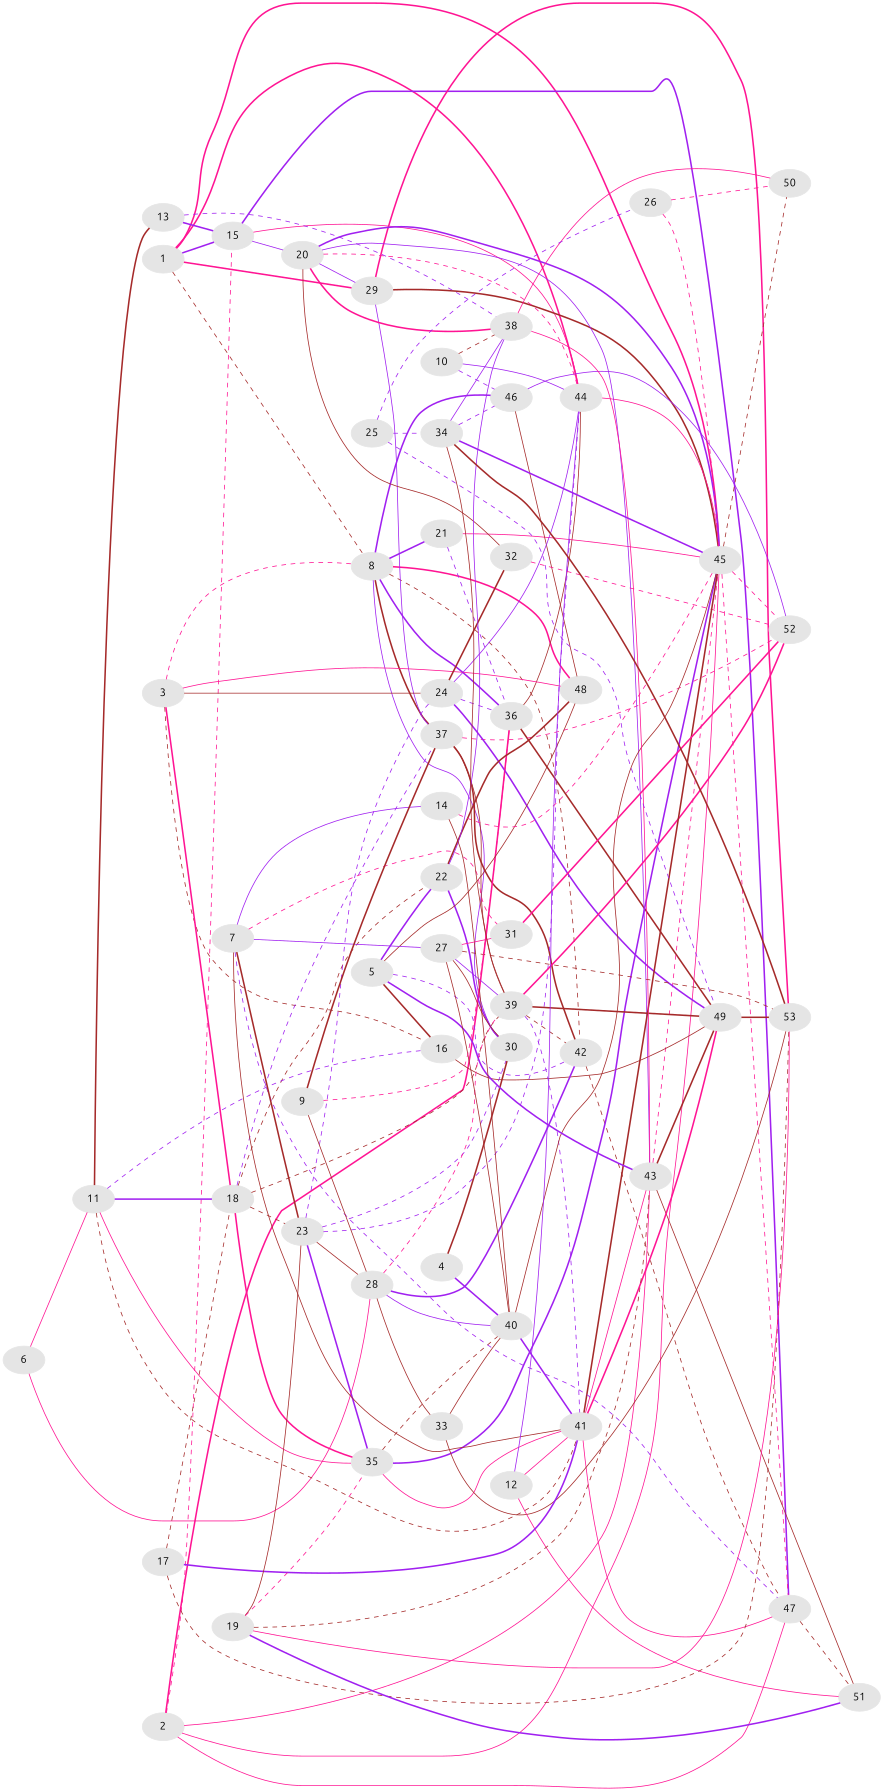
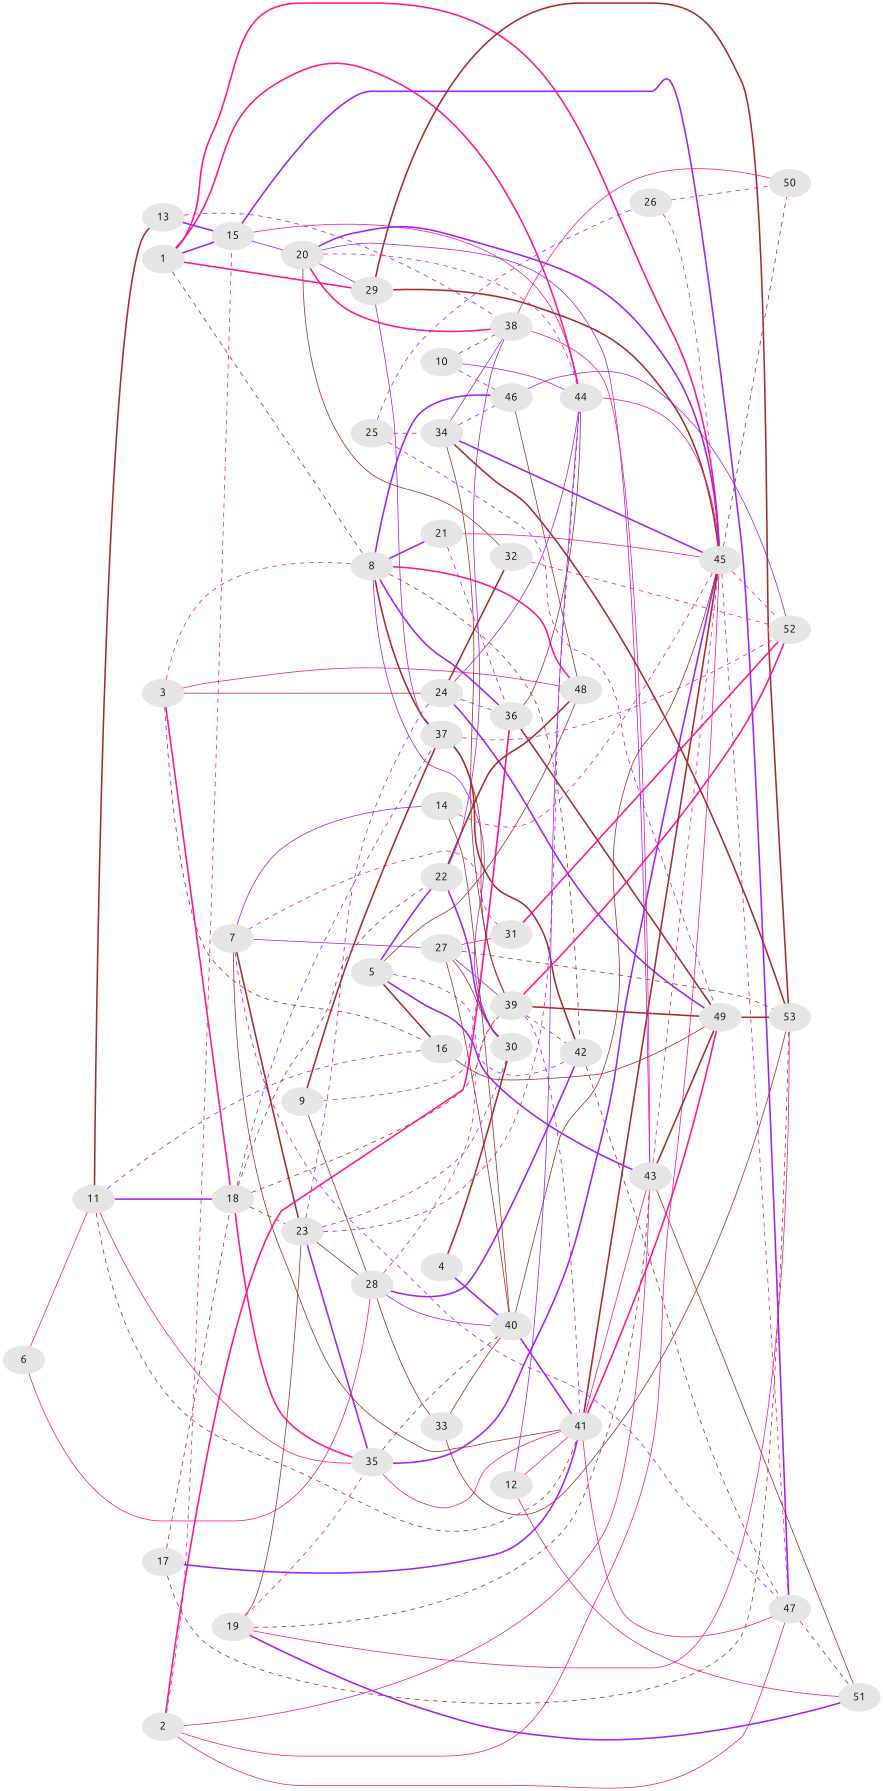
edge "29" -- "53": color deeppink -> brown
